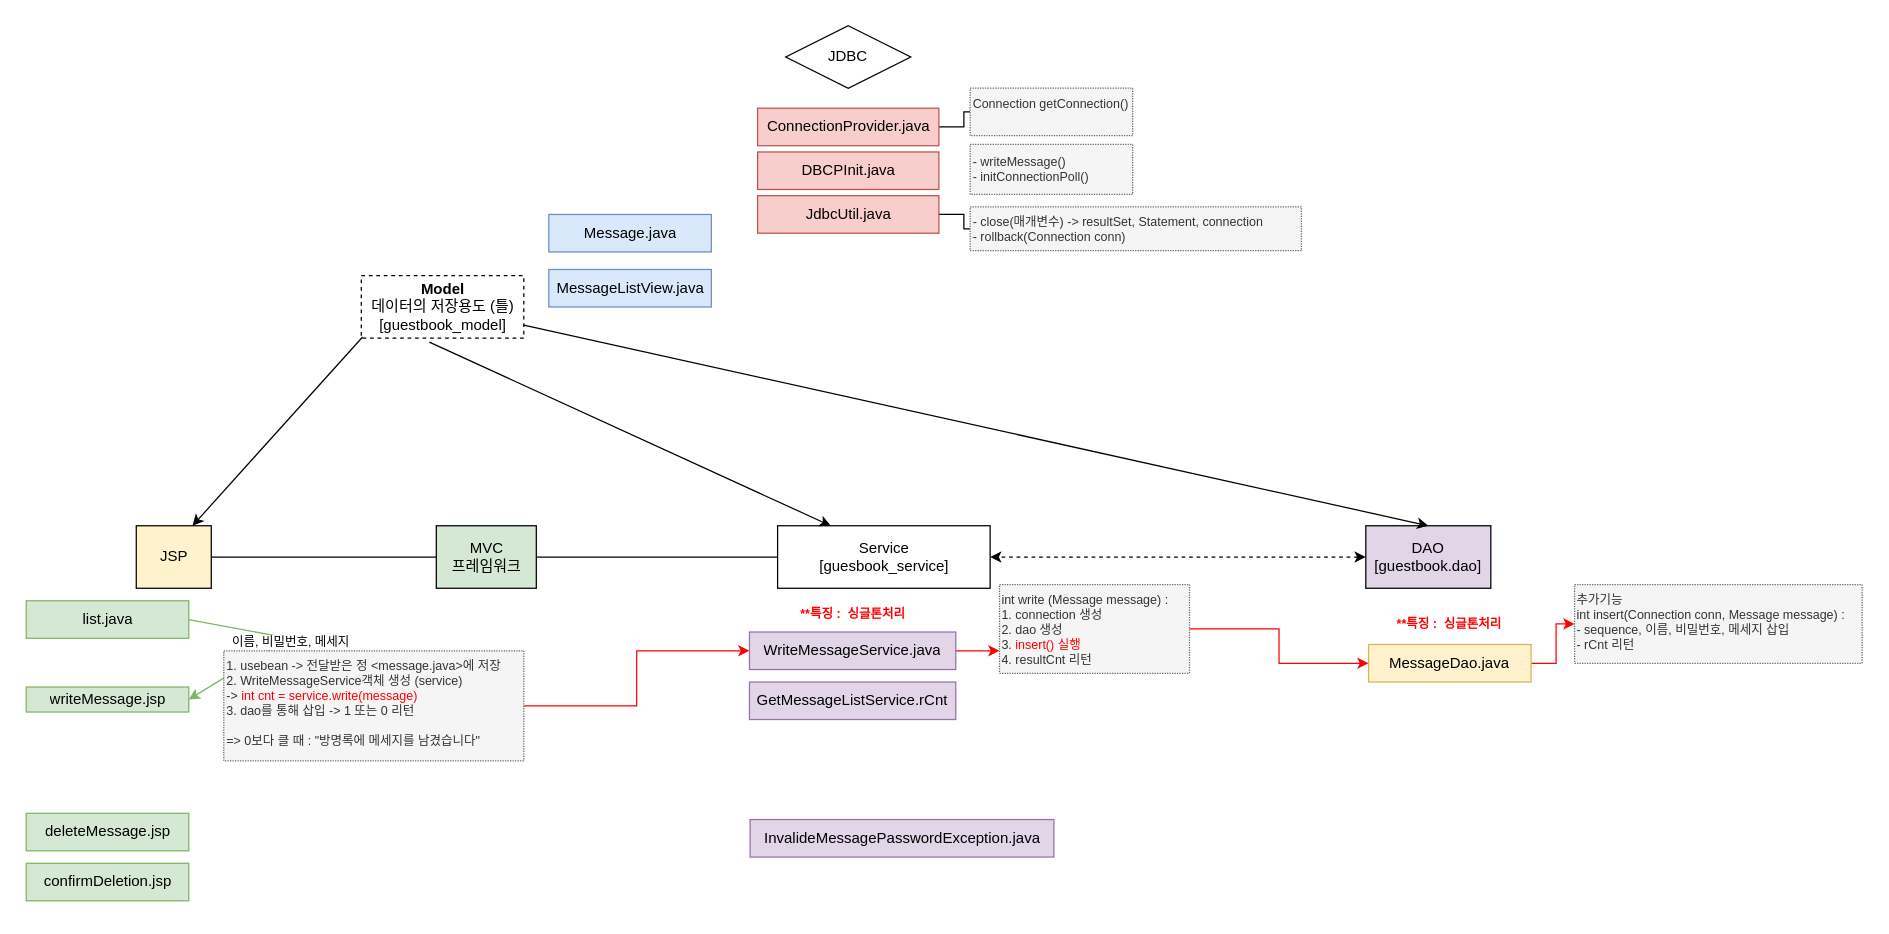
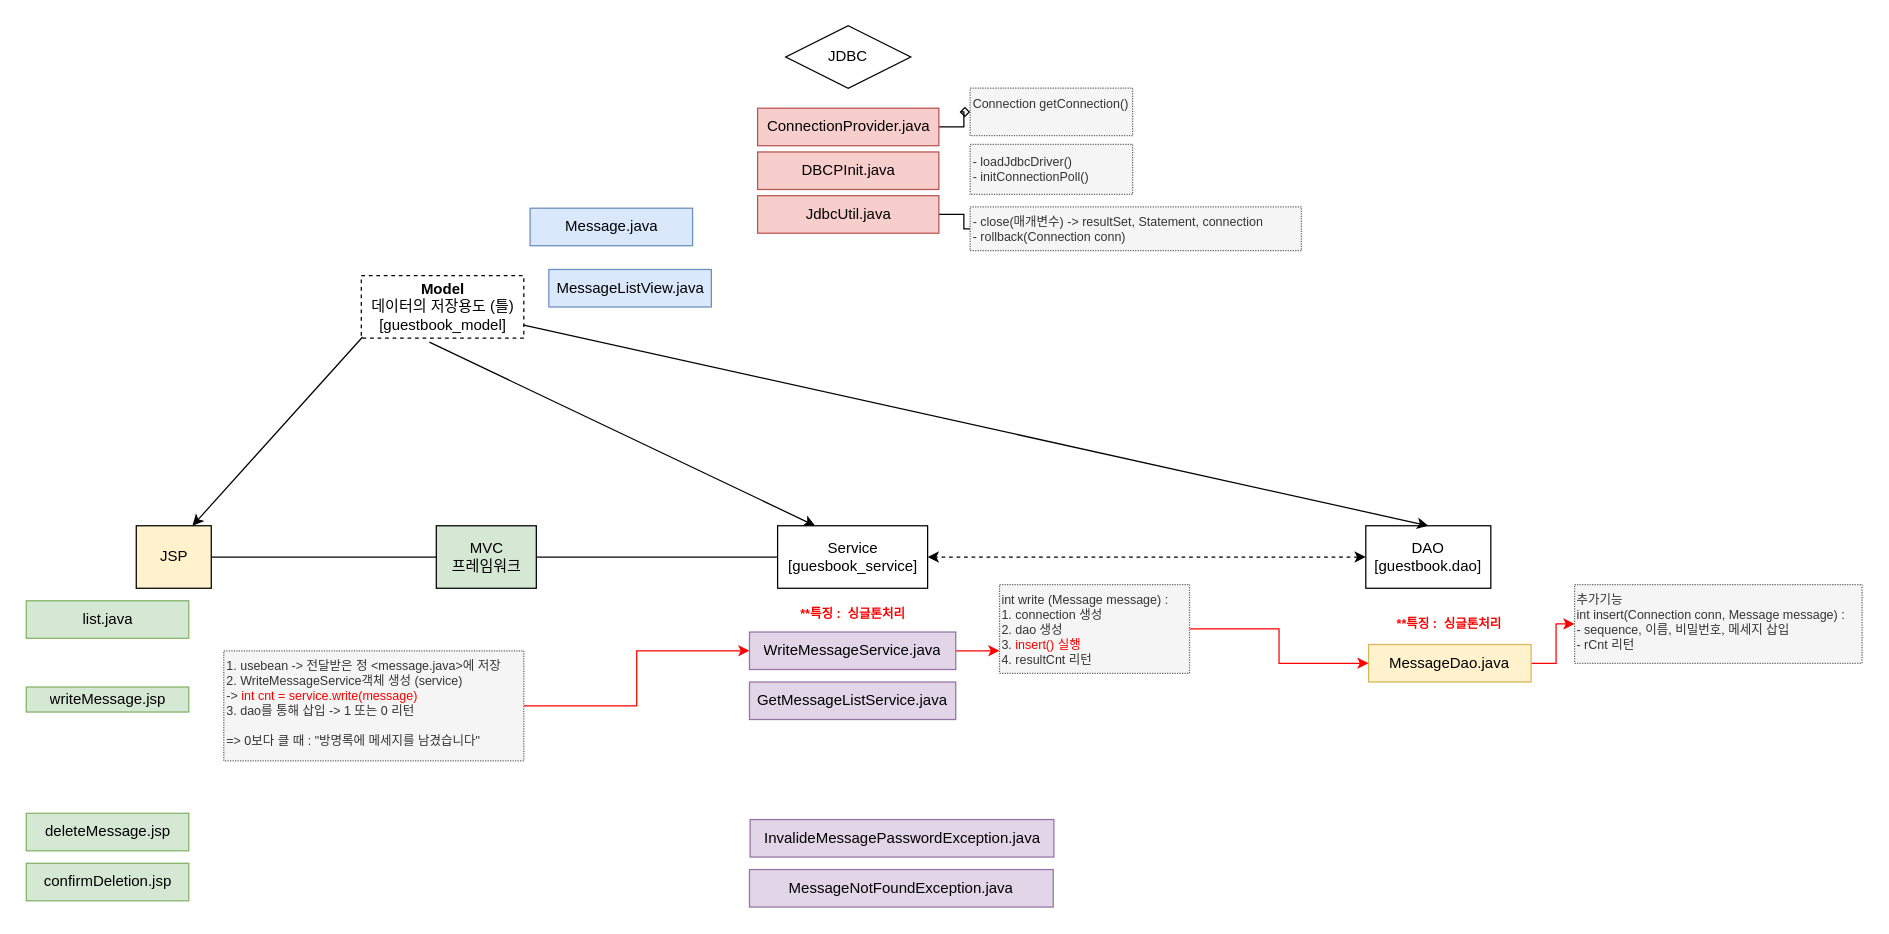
edge "Connection getConnection()" -- "ConnectionProvider.java": arrowhead none -> diamond
node "- writeMessage() - initConnectionPoll()": label "- writeMessage() - initConnectionPoll()" -> "- loadJdbcDriver() - initConnectionPoll()"
node "Message.java": moved (630, 233) -> (611, 227)
node "Service [guesbook_service]": size 213x63 -> 150x63
node "DAO [guestbook.dao]": fillcolor #e1d5e7 -> #ffffff
edge "list.java" -> "writeMessage.jsp": removed, label "이름, 비밀번호, 메세지"
node "GetMessageListService.rCnt": label "GetMessageListService.rCnt" -> "GetMessageListService.java"
node "MessageNotFoundException.java": added
